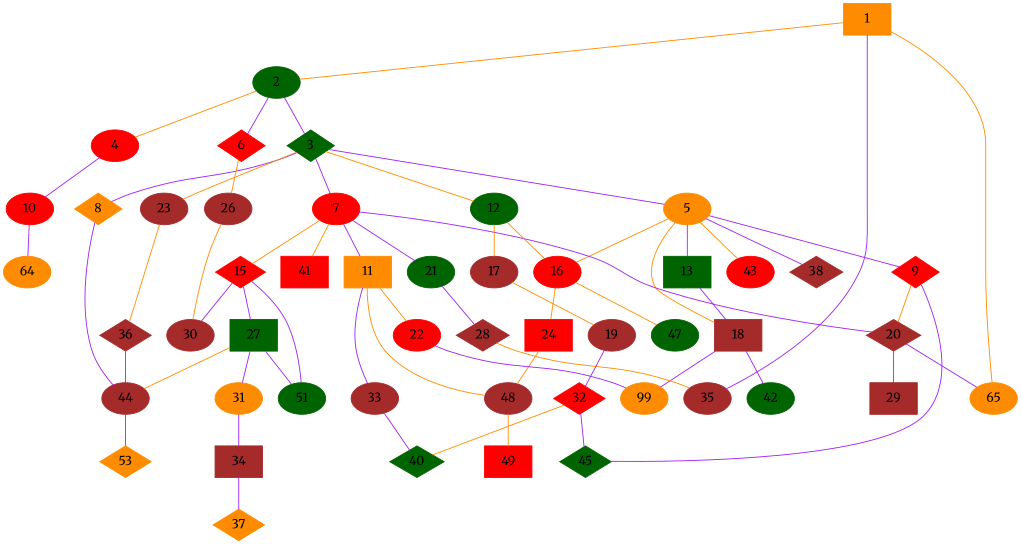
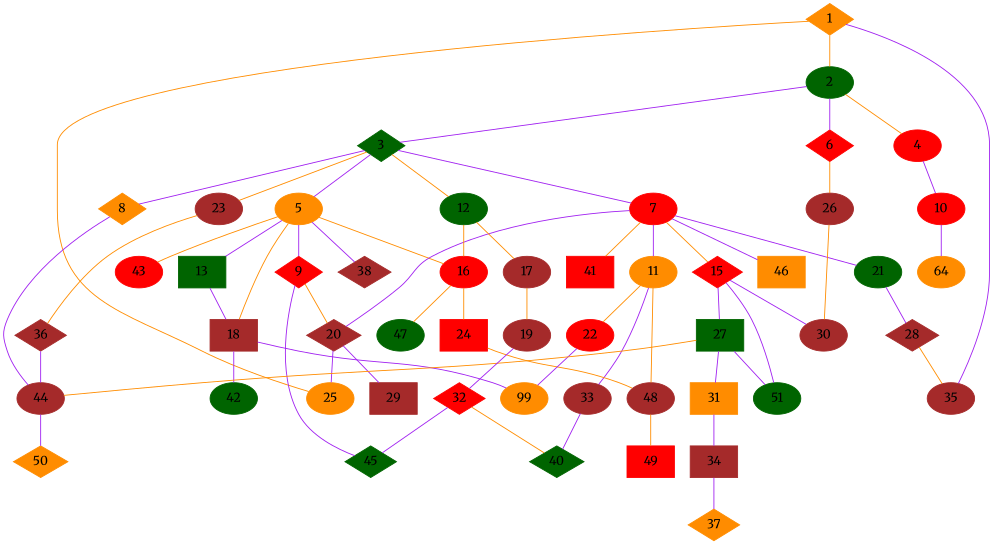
node "1": shape box -> diamond
node "11": shape box -> ellipse
node "46": added
node "31": shape ellipse -> box
node "65": label "65" -> "25"
node "53": label "53" -> "50"
